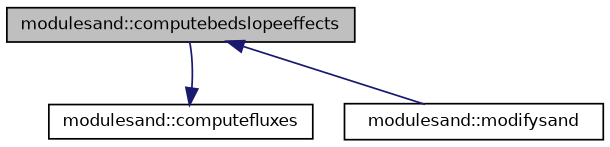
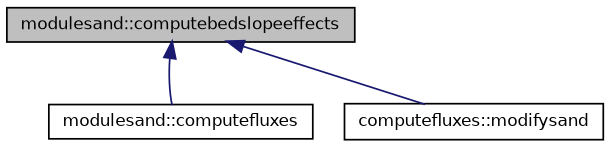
edge "modulesand::computebedslopeeffects" -> "modulesand::computefluxes": reversed
node "modulesand::modifysand": label "modulesand::modifysand" -> "computefluxes::modifysand"
